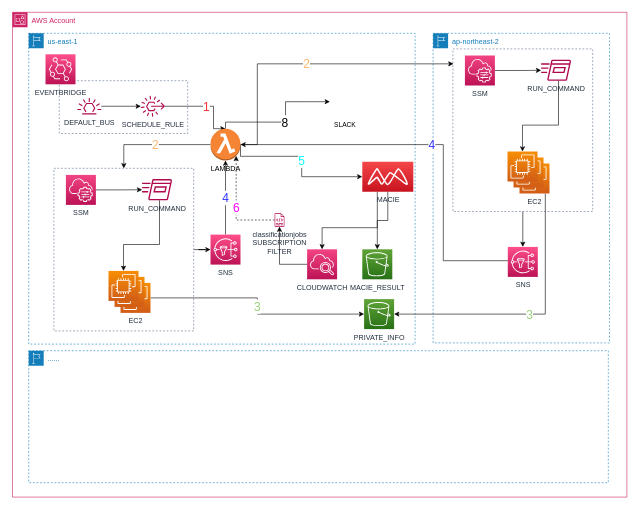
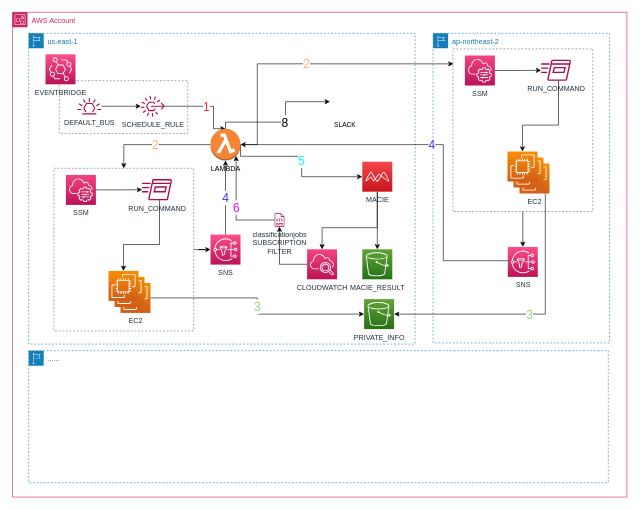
node "MACIE": size 51x30 -> 30x30
edge "classificationjobs SUBSCRIPTION FILTER" -> "LAMBDA": style dashed -> solid
